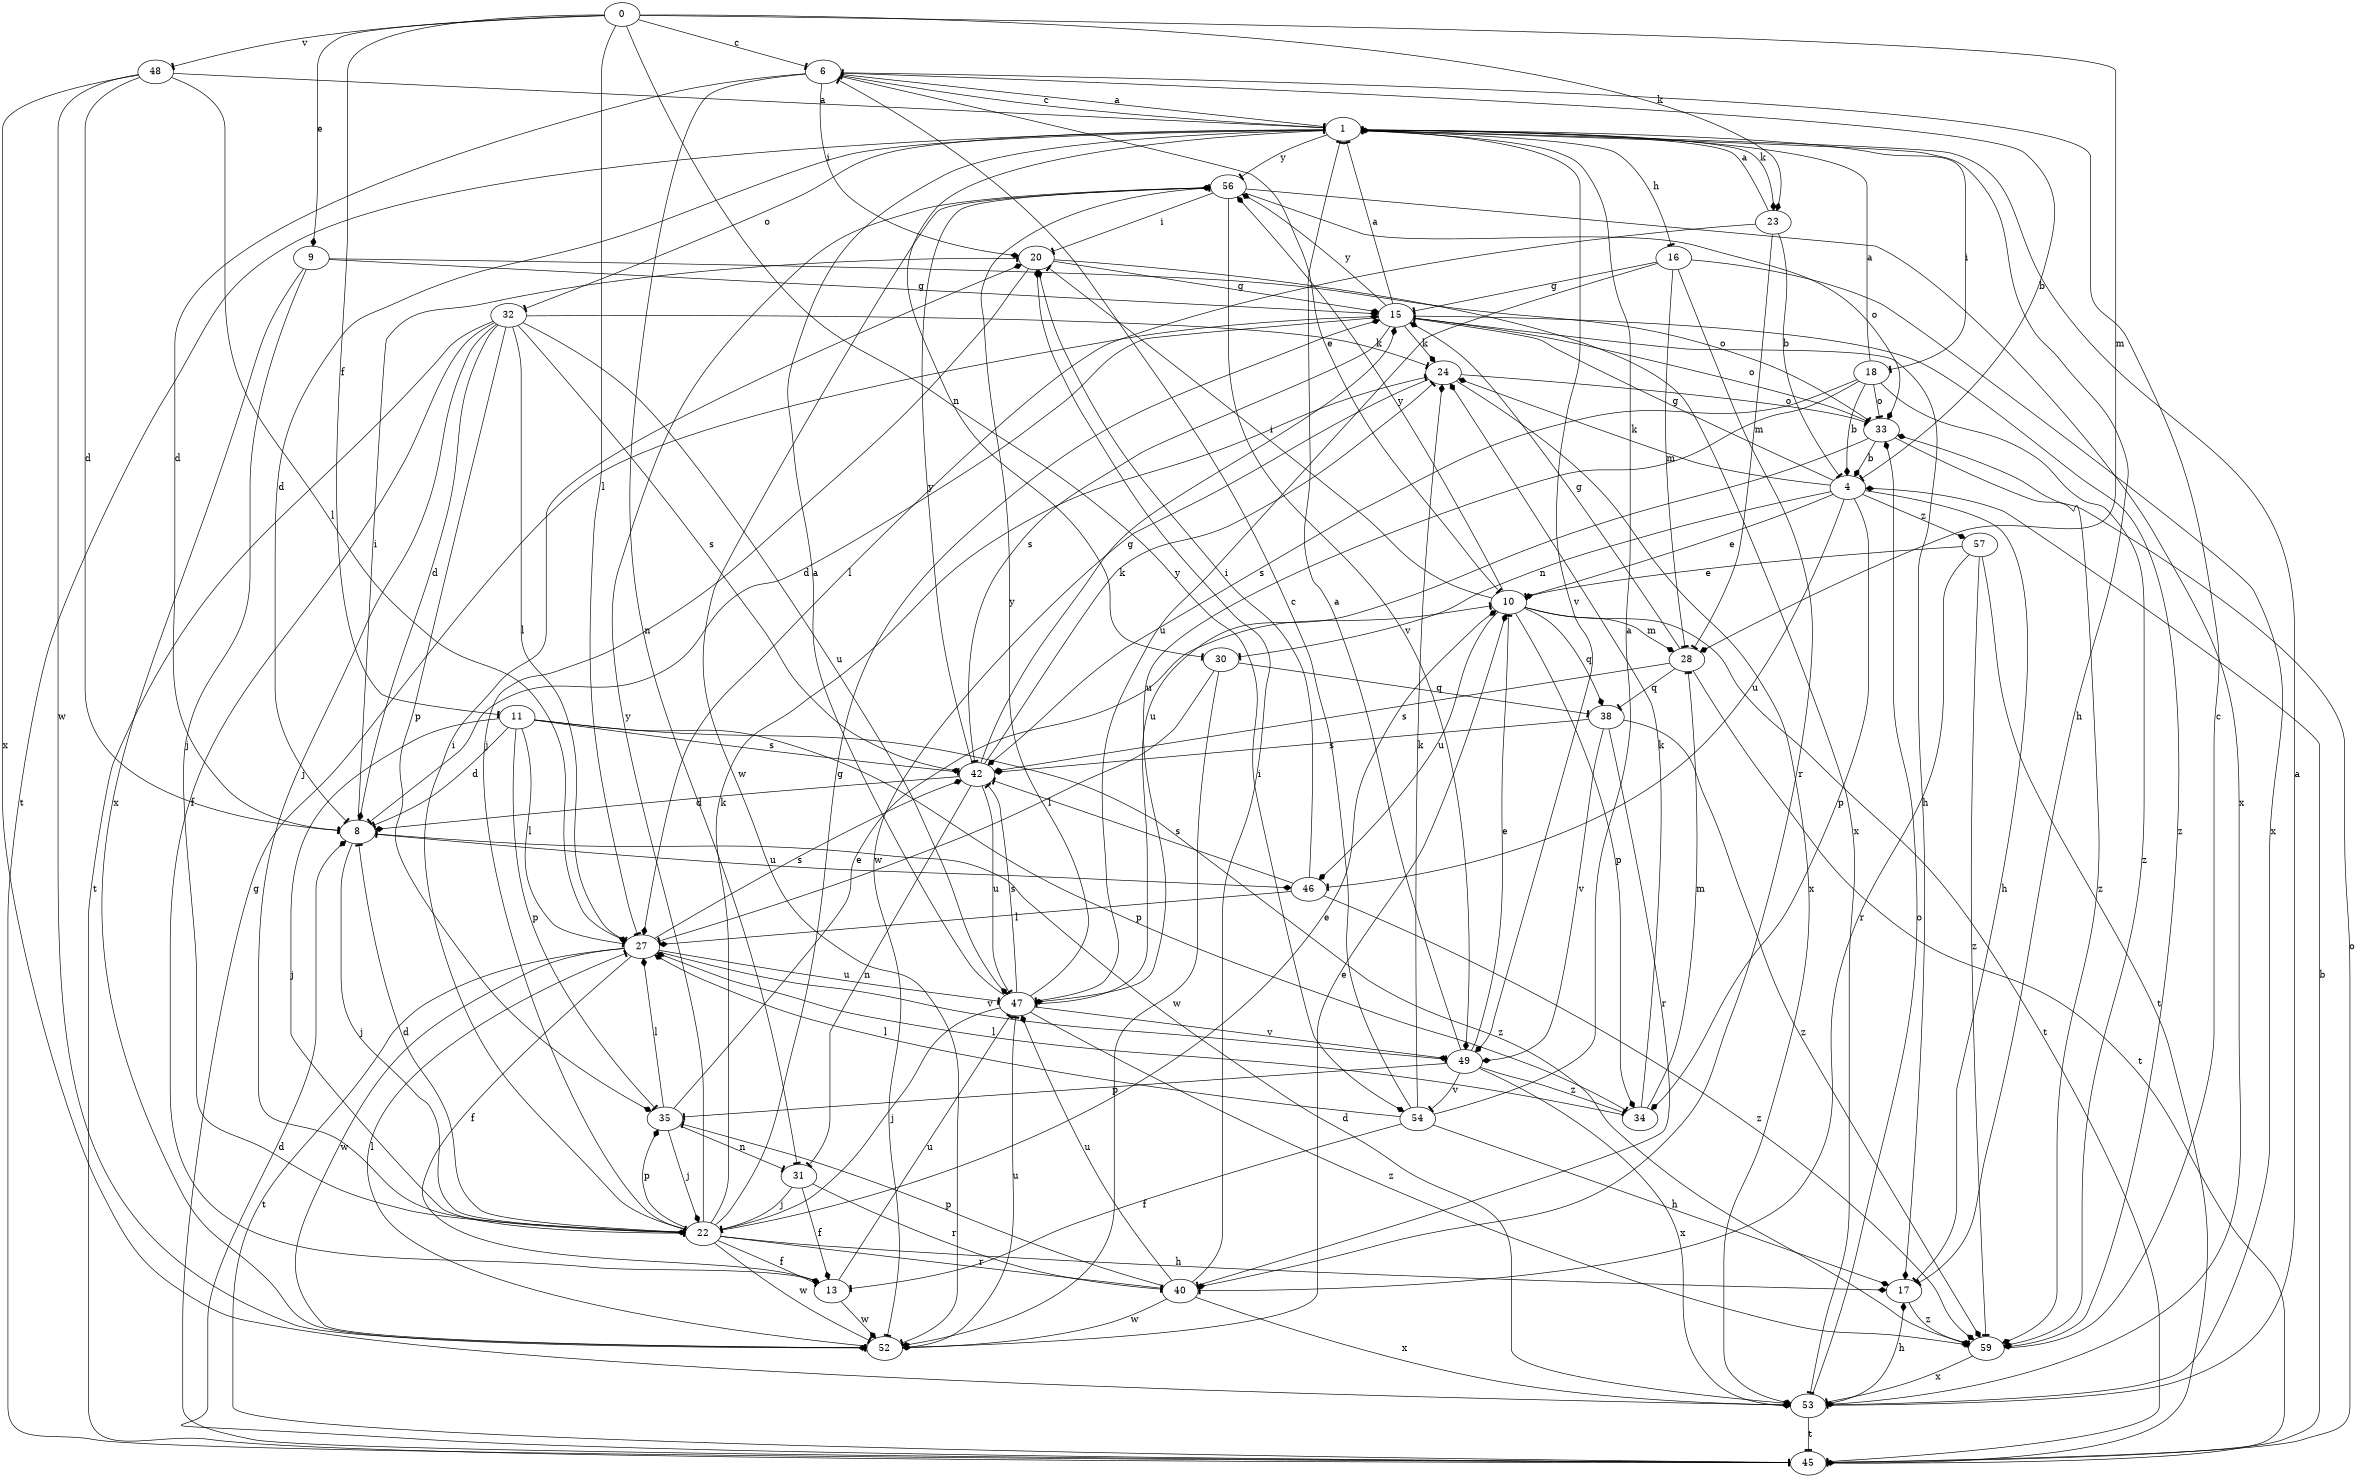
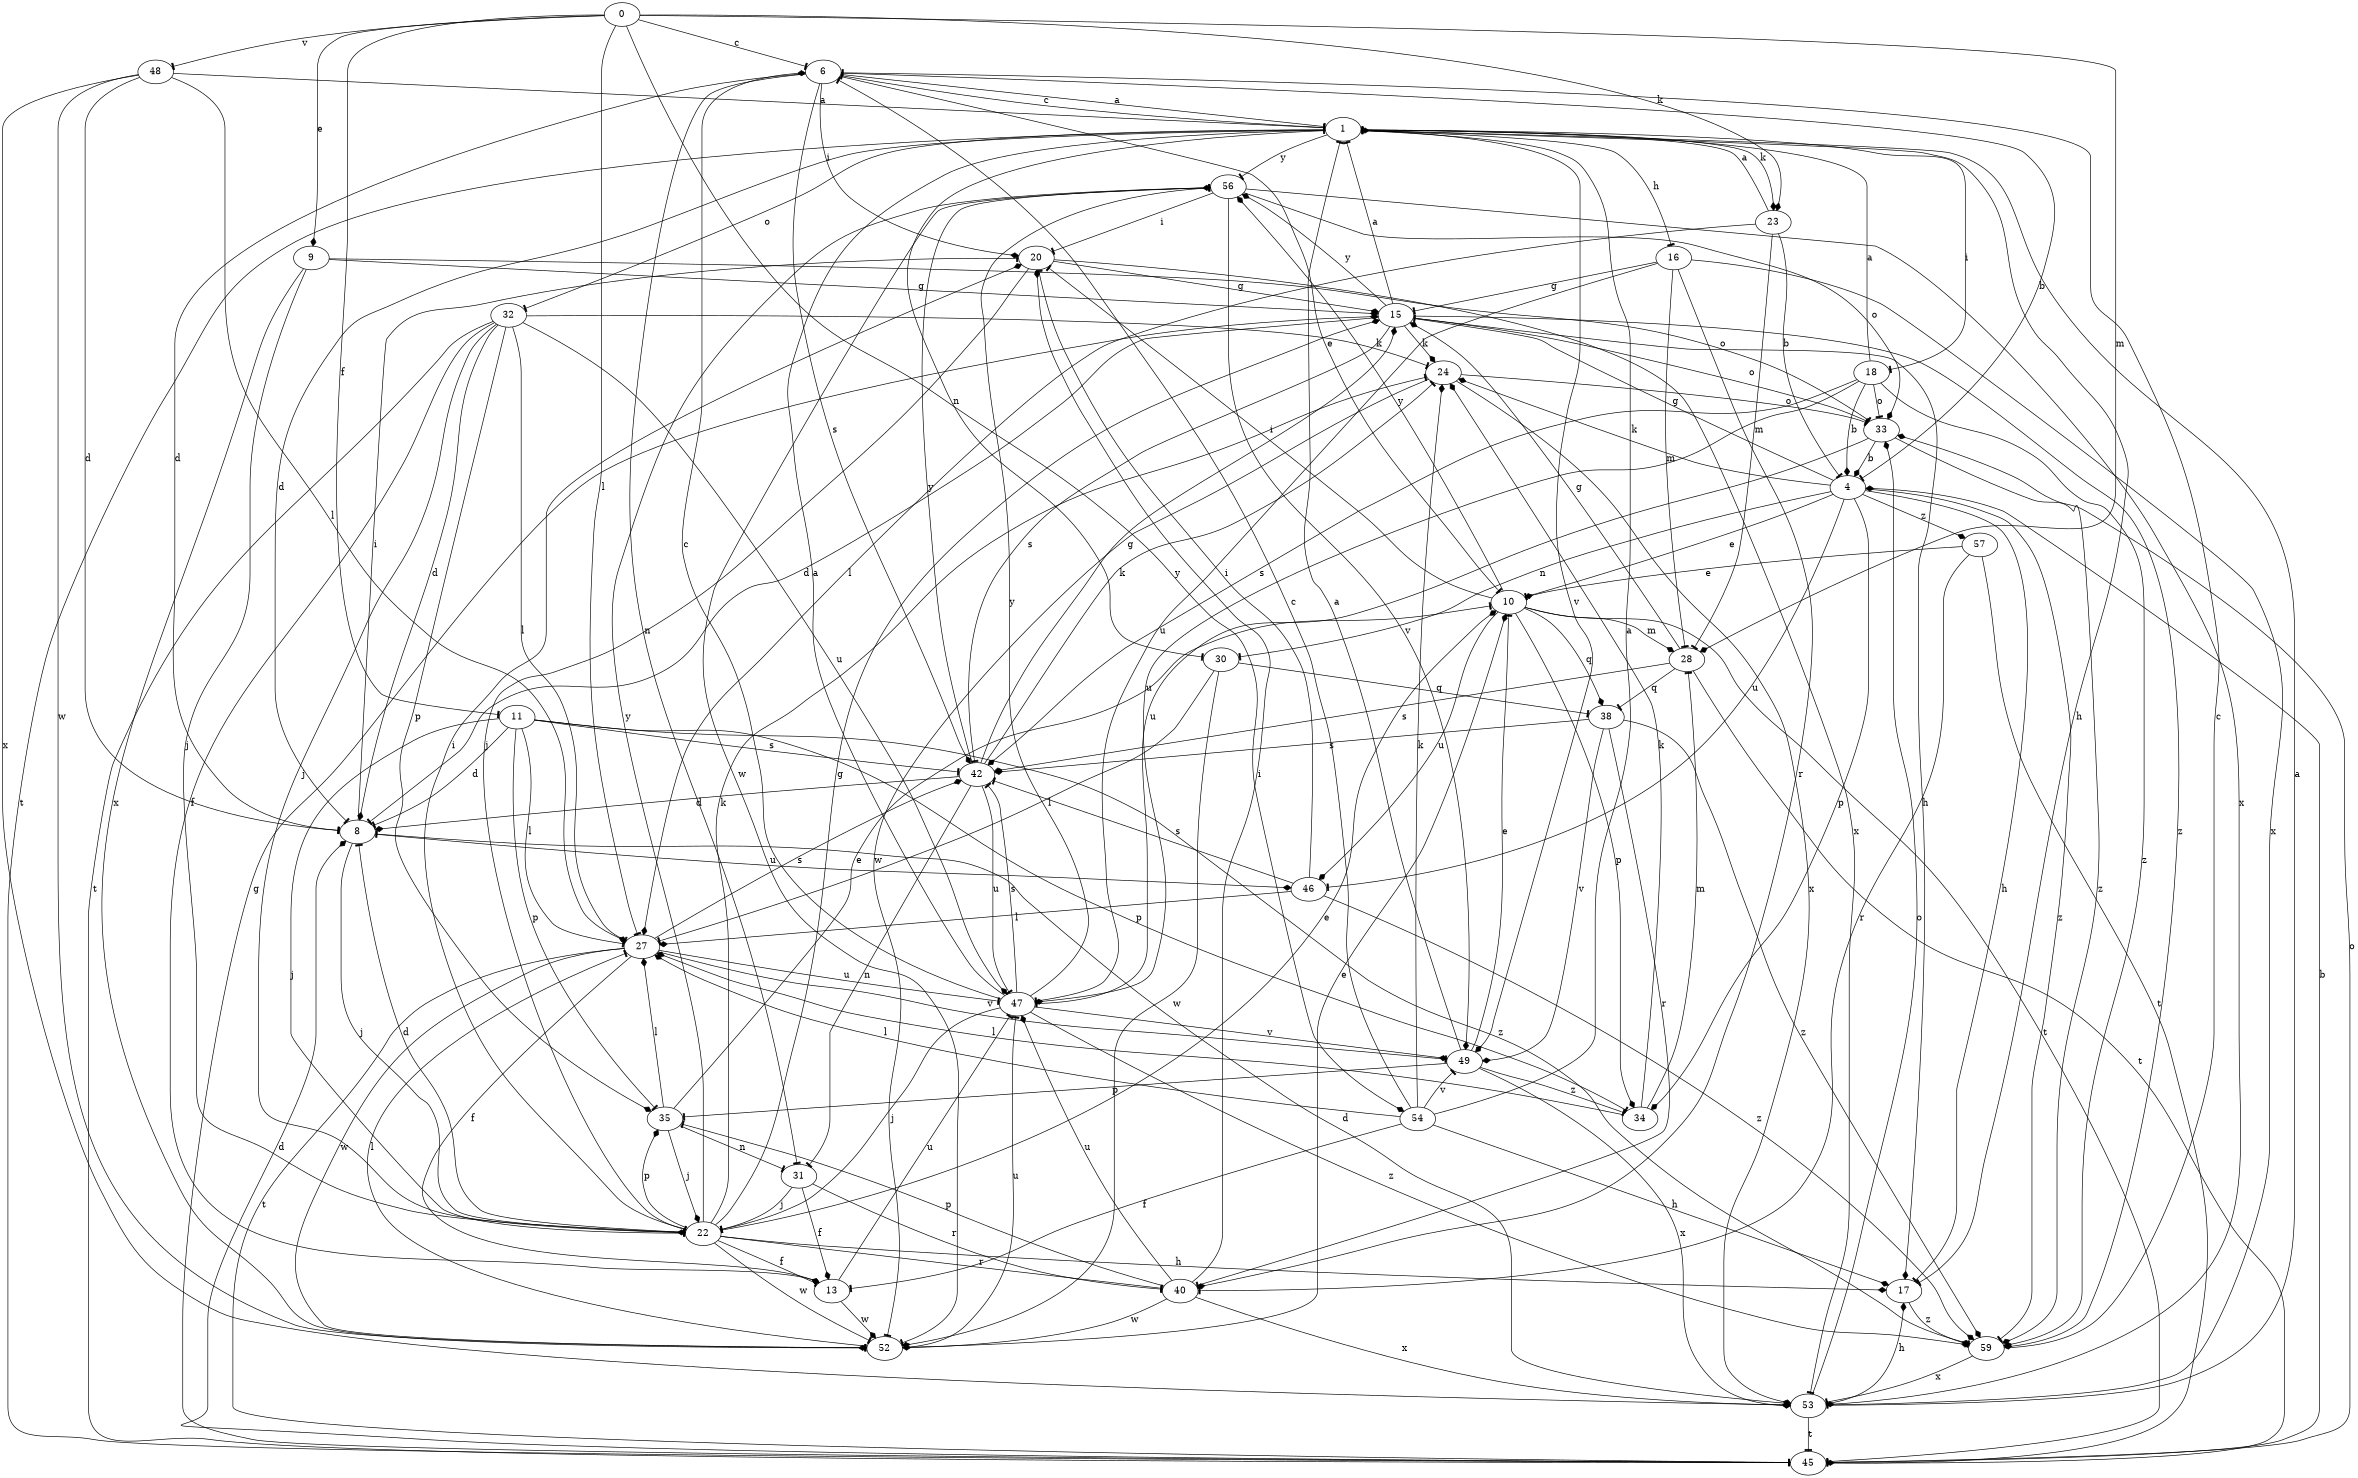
edge "22" -> "56": arrowhead diamond -> tee
edge "32" -> "42": now "6" -> "42"
edge "47" -> "6": added, label "c"
edge "46" -> "20": arrowhead diamond -> tee
edge "57" -> "59": now "4" -> "59"
edge "49" -> "54": reversed
